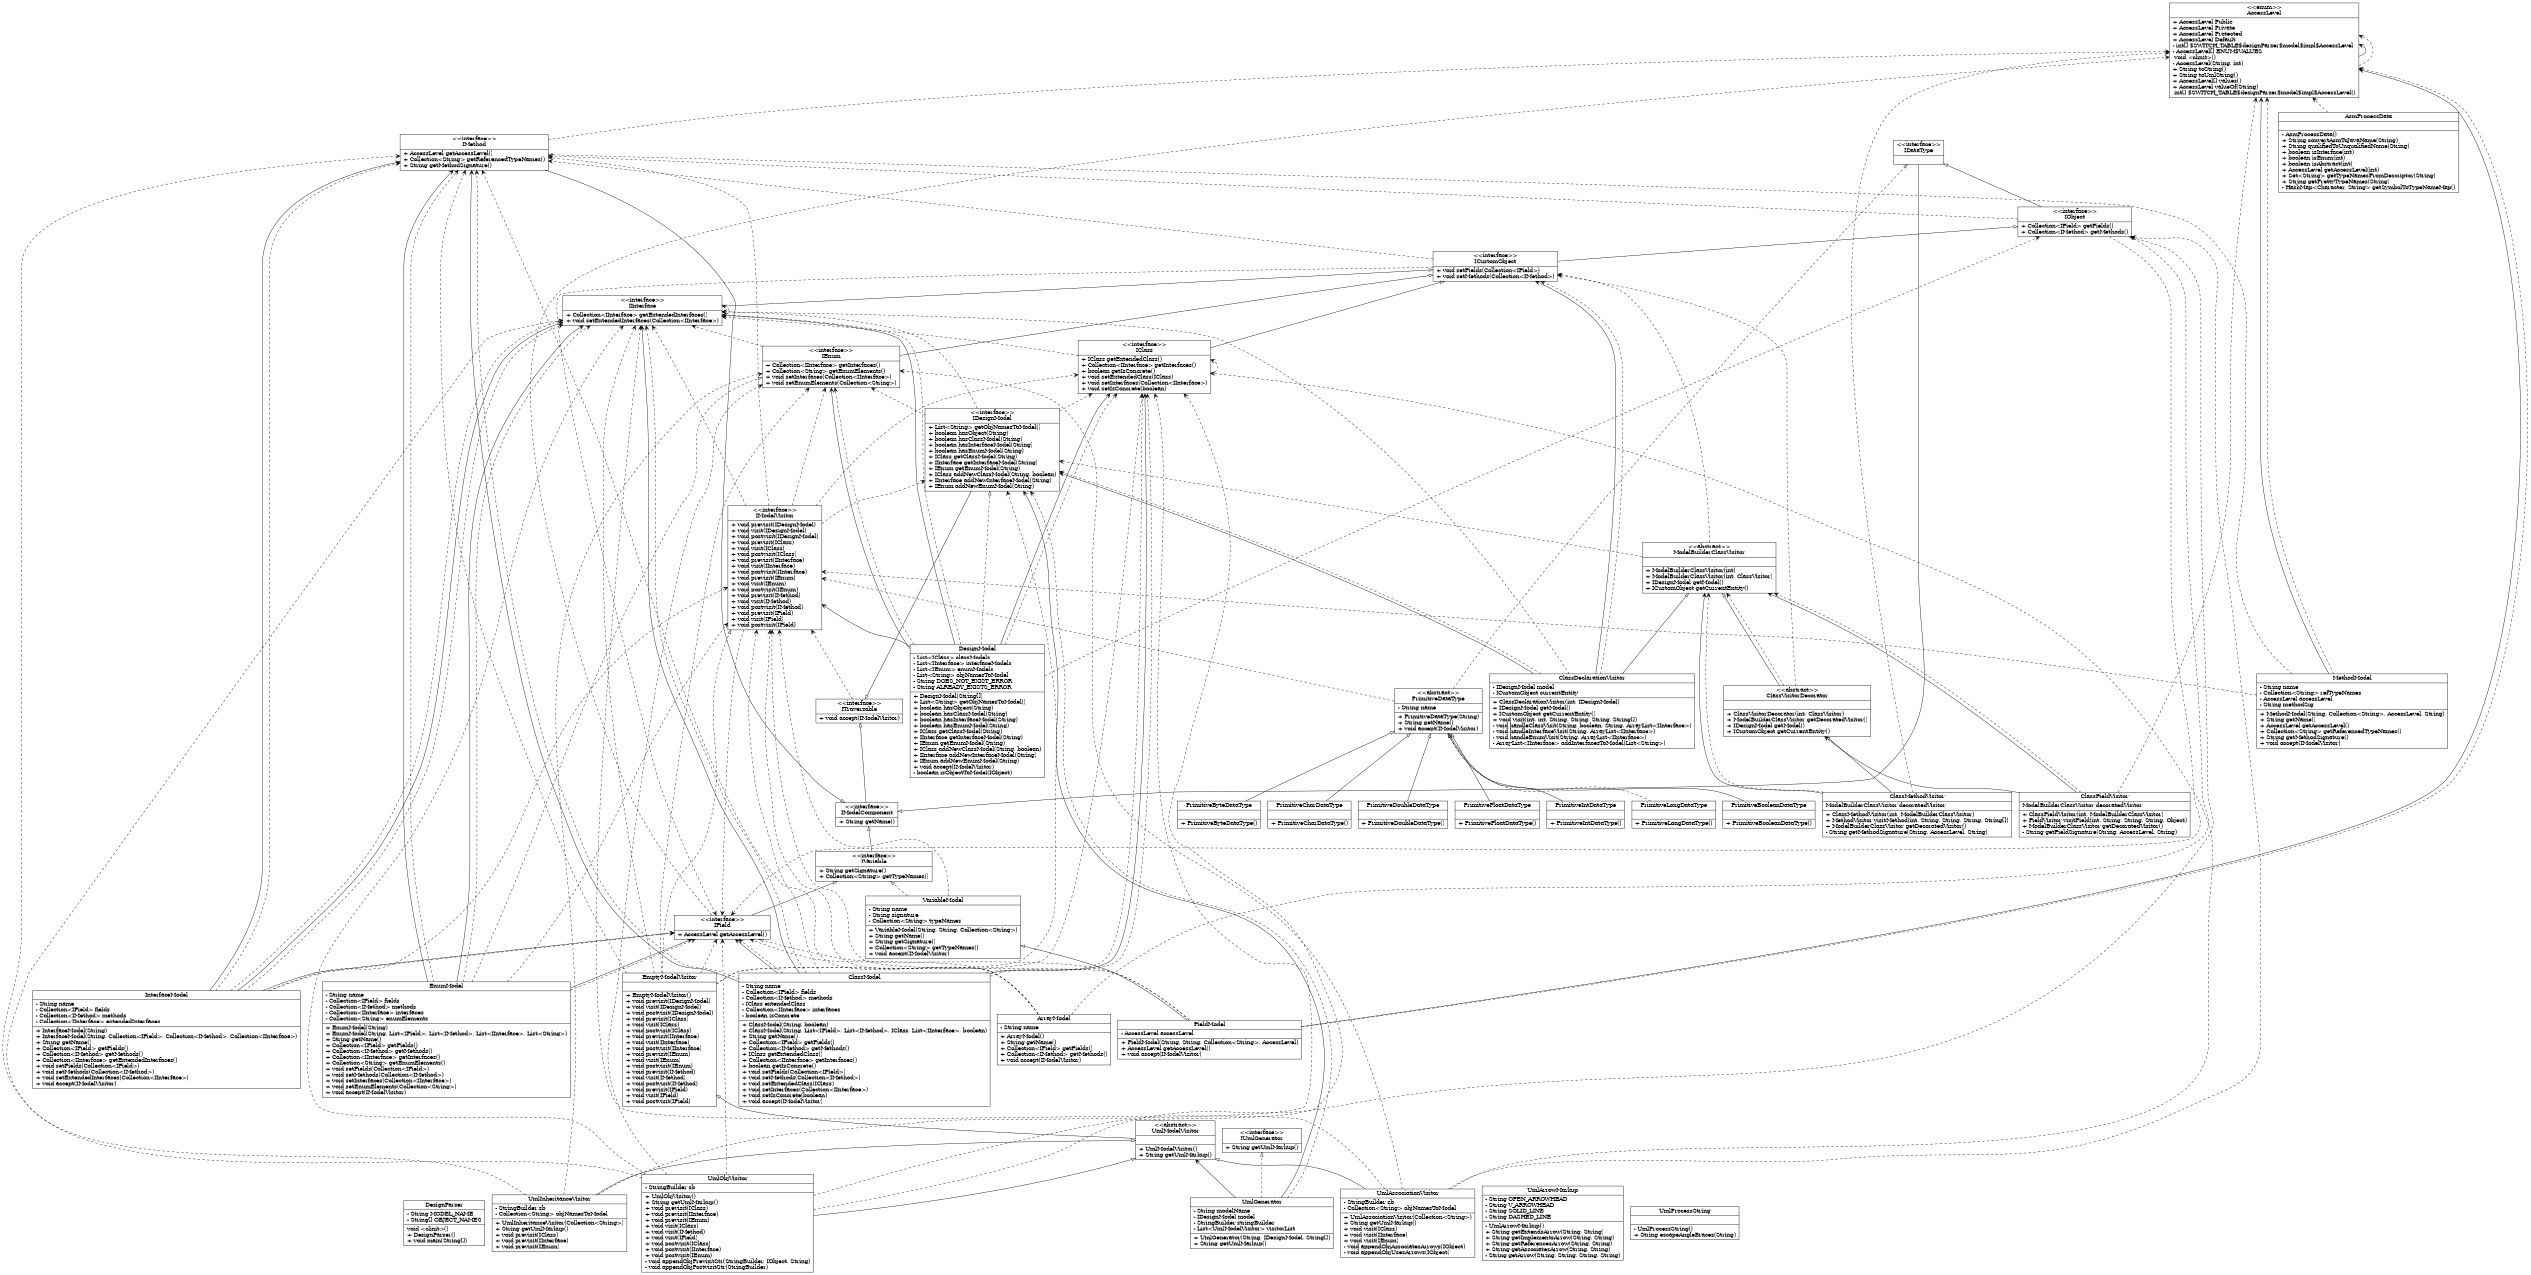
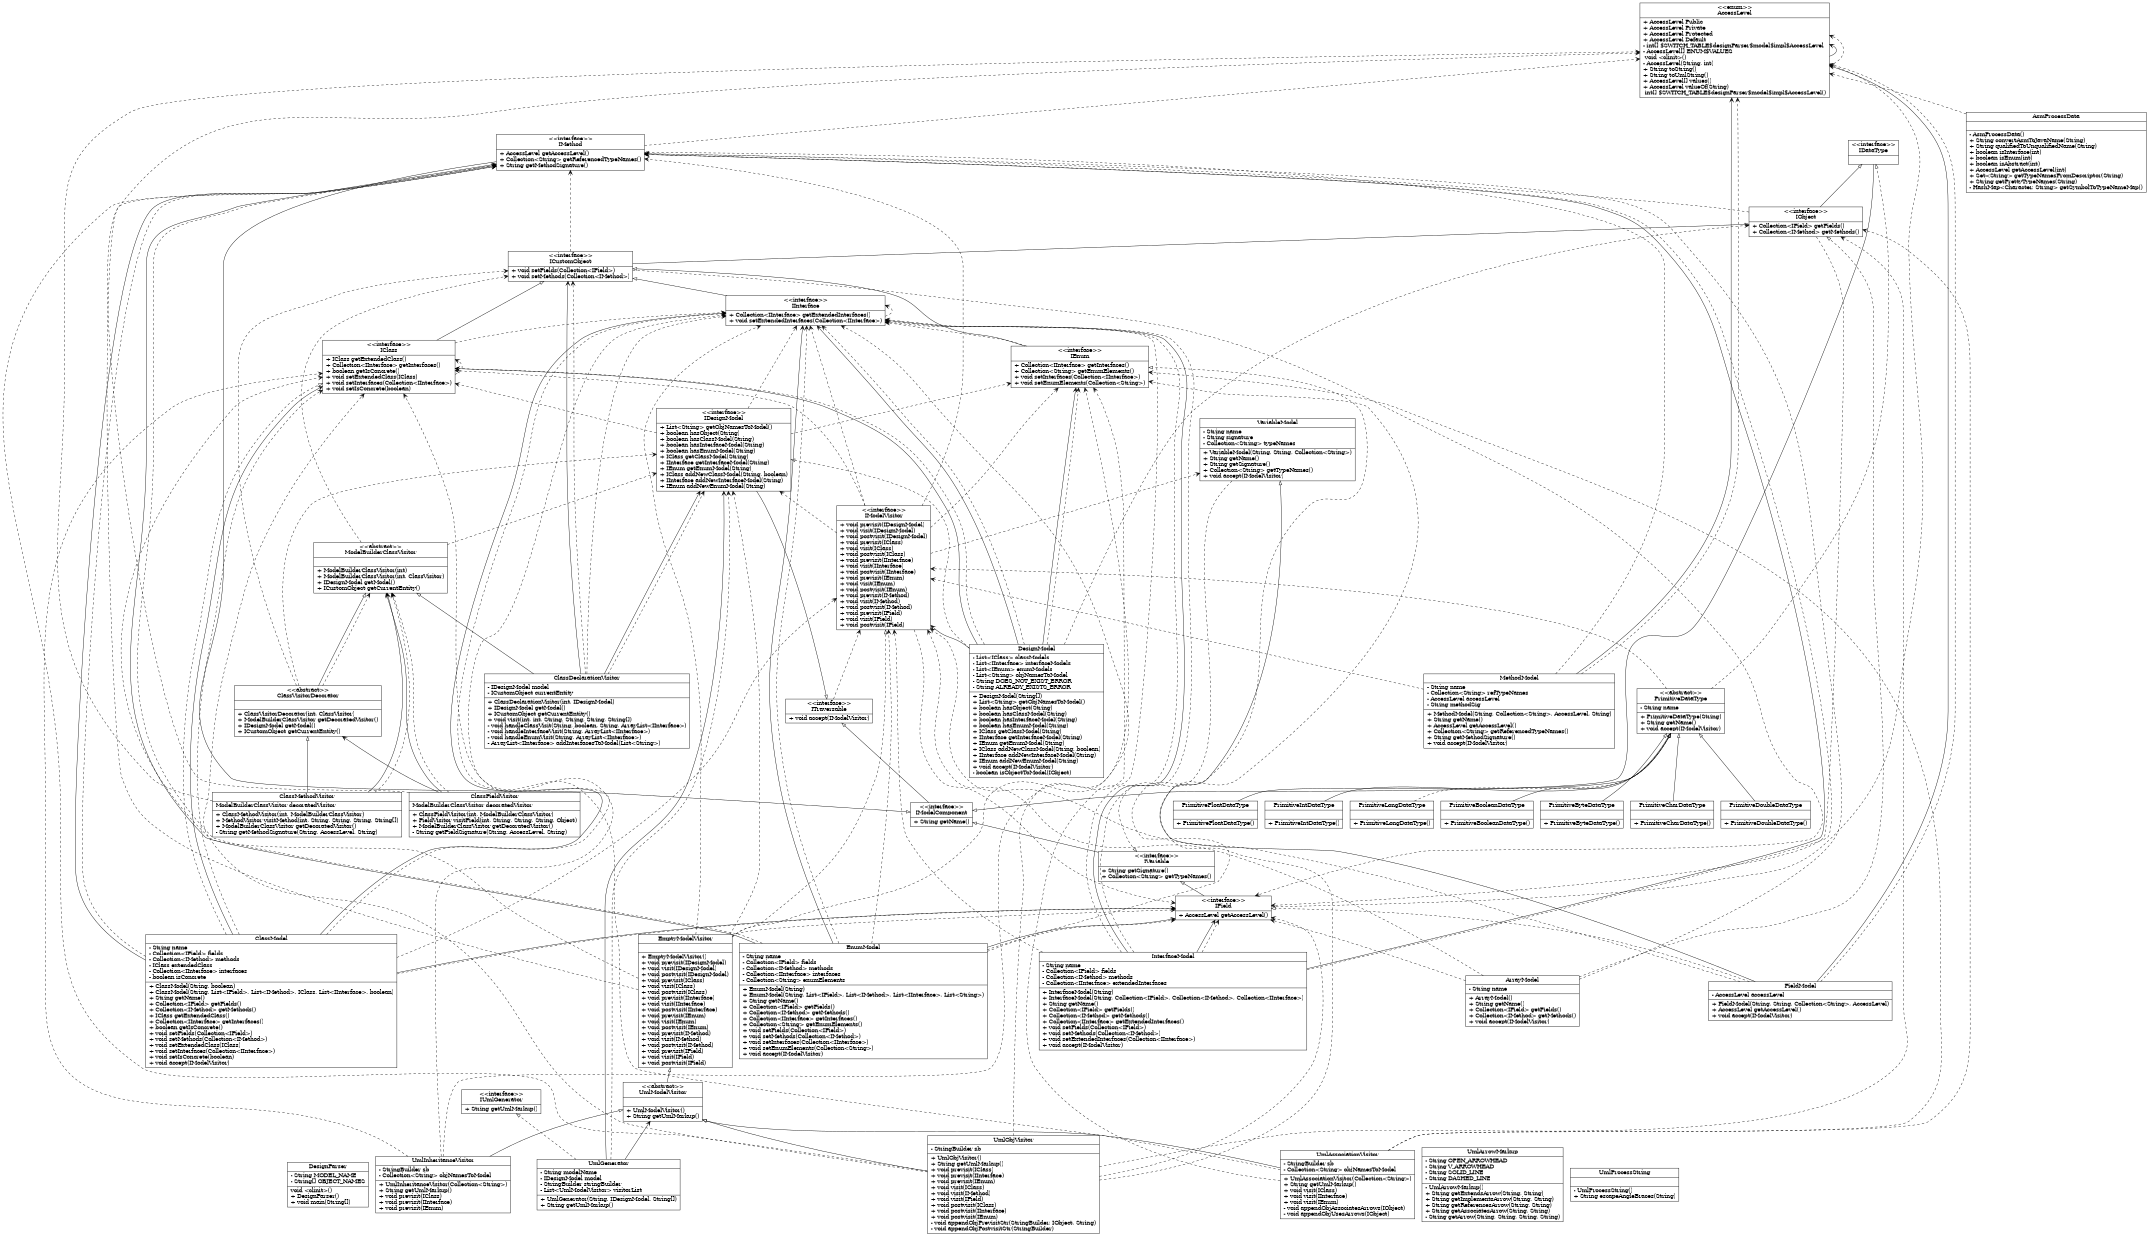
edge "ClassVisitorDecorator" -> "IDesignModel": added
edge "VariableModel" -> "IModelVisitor": reversed
